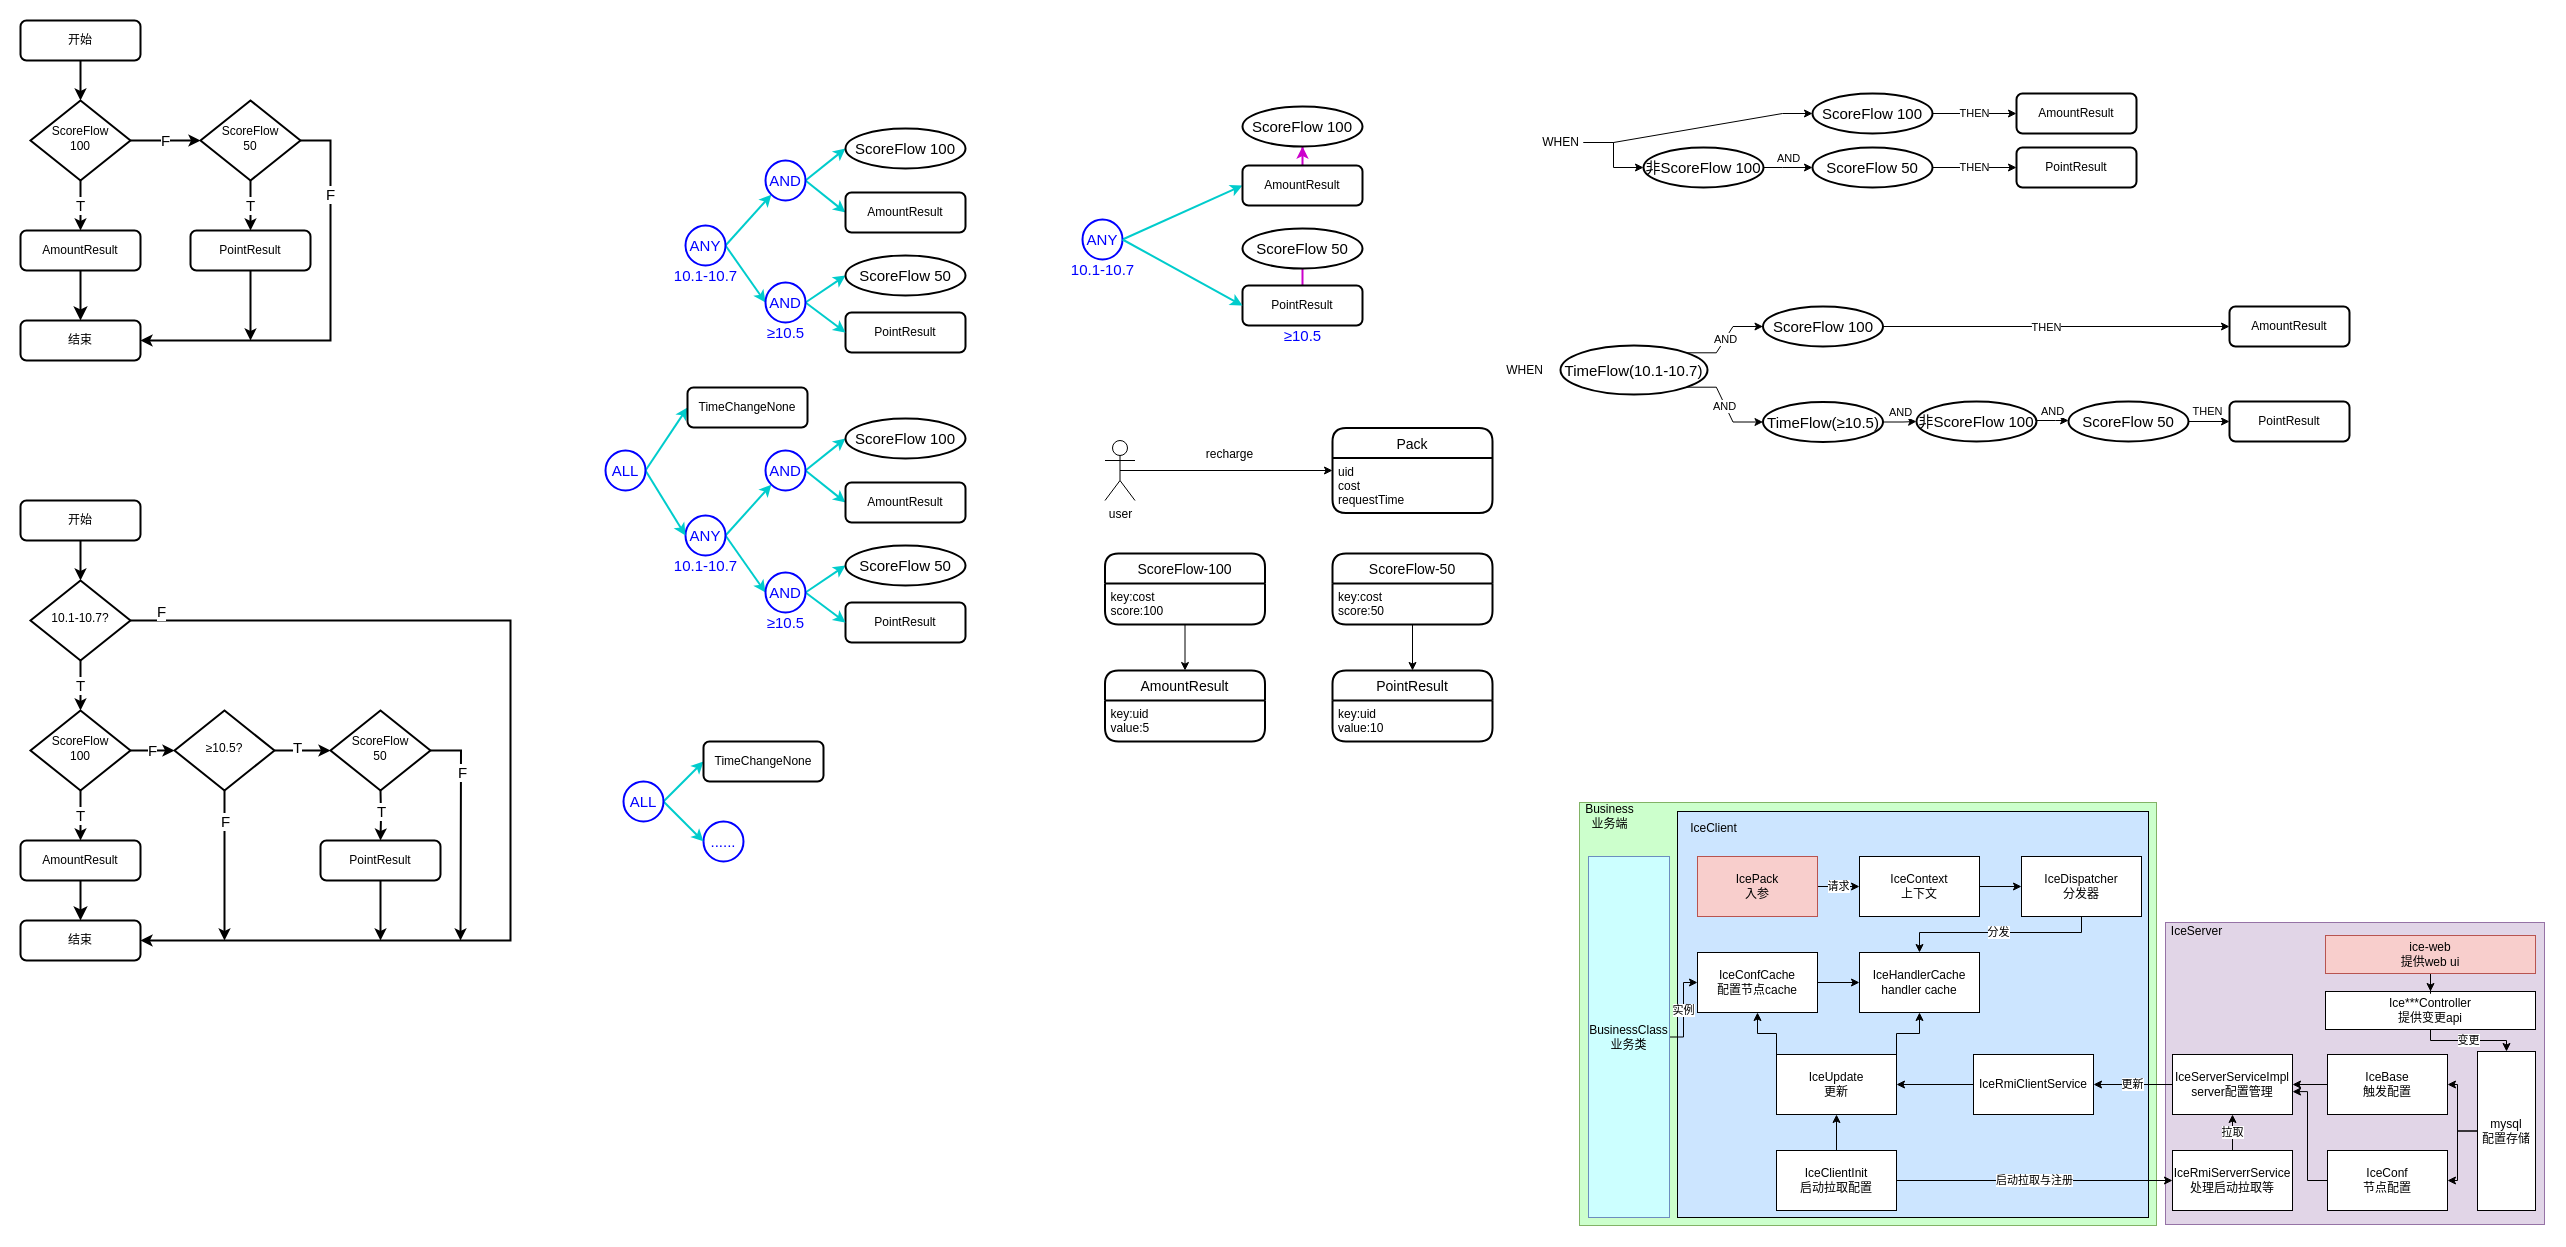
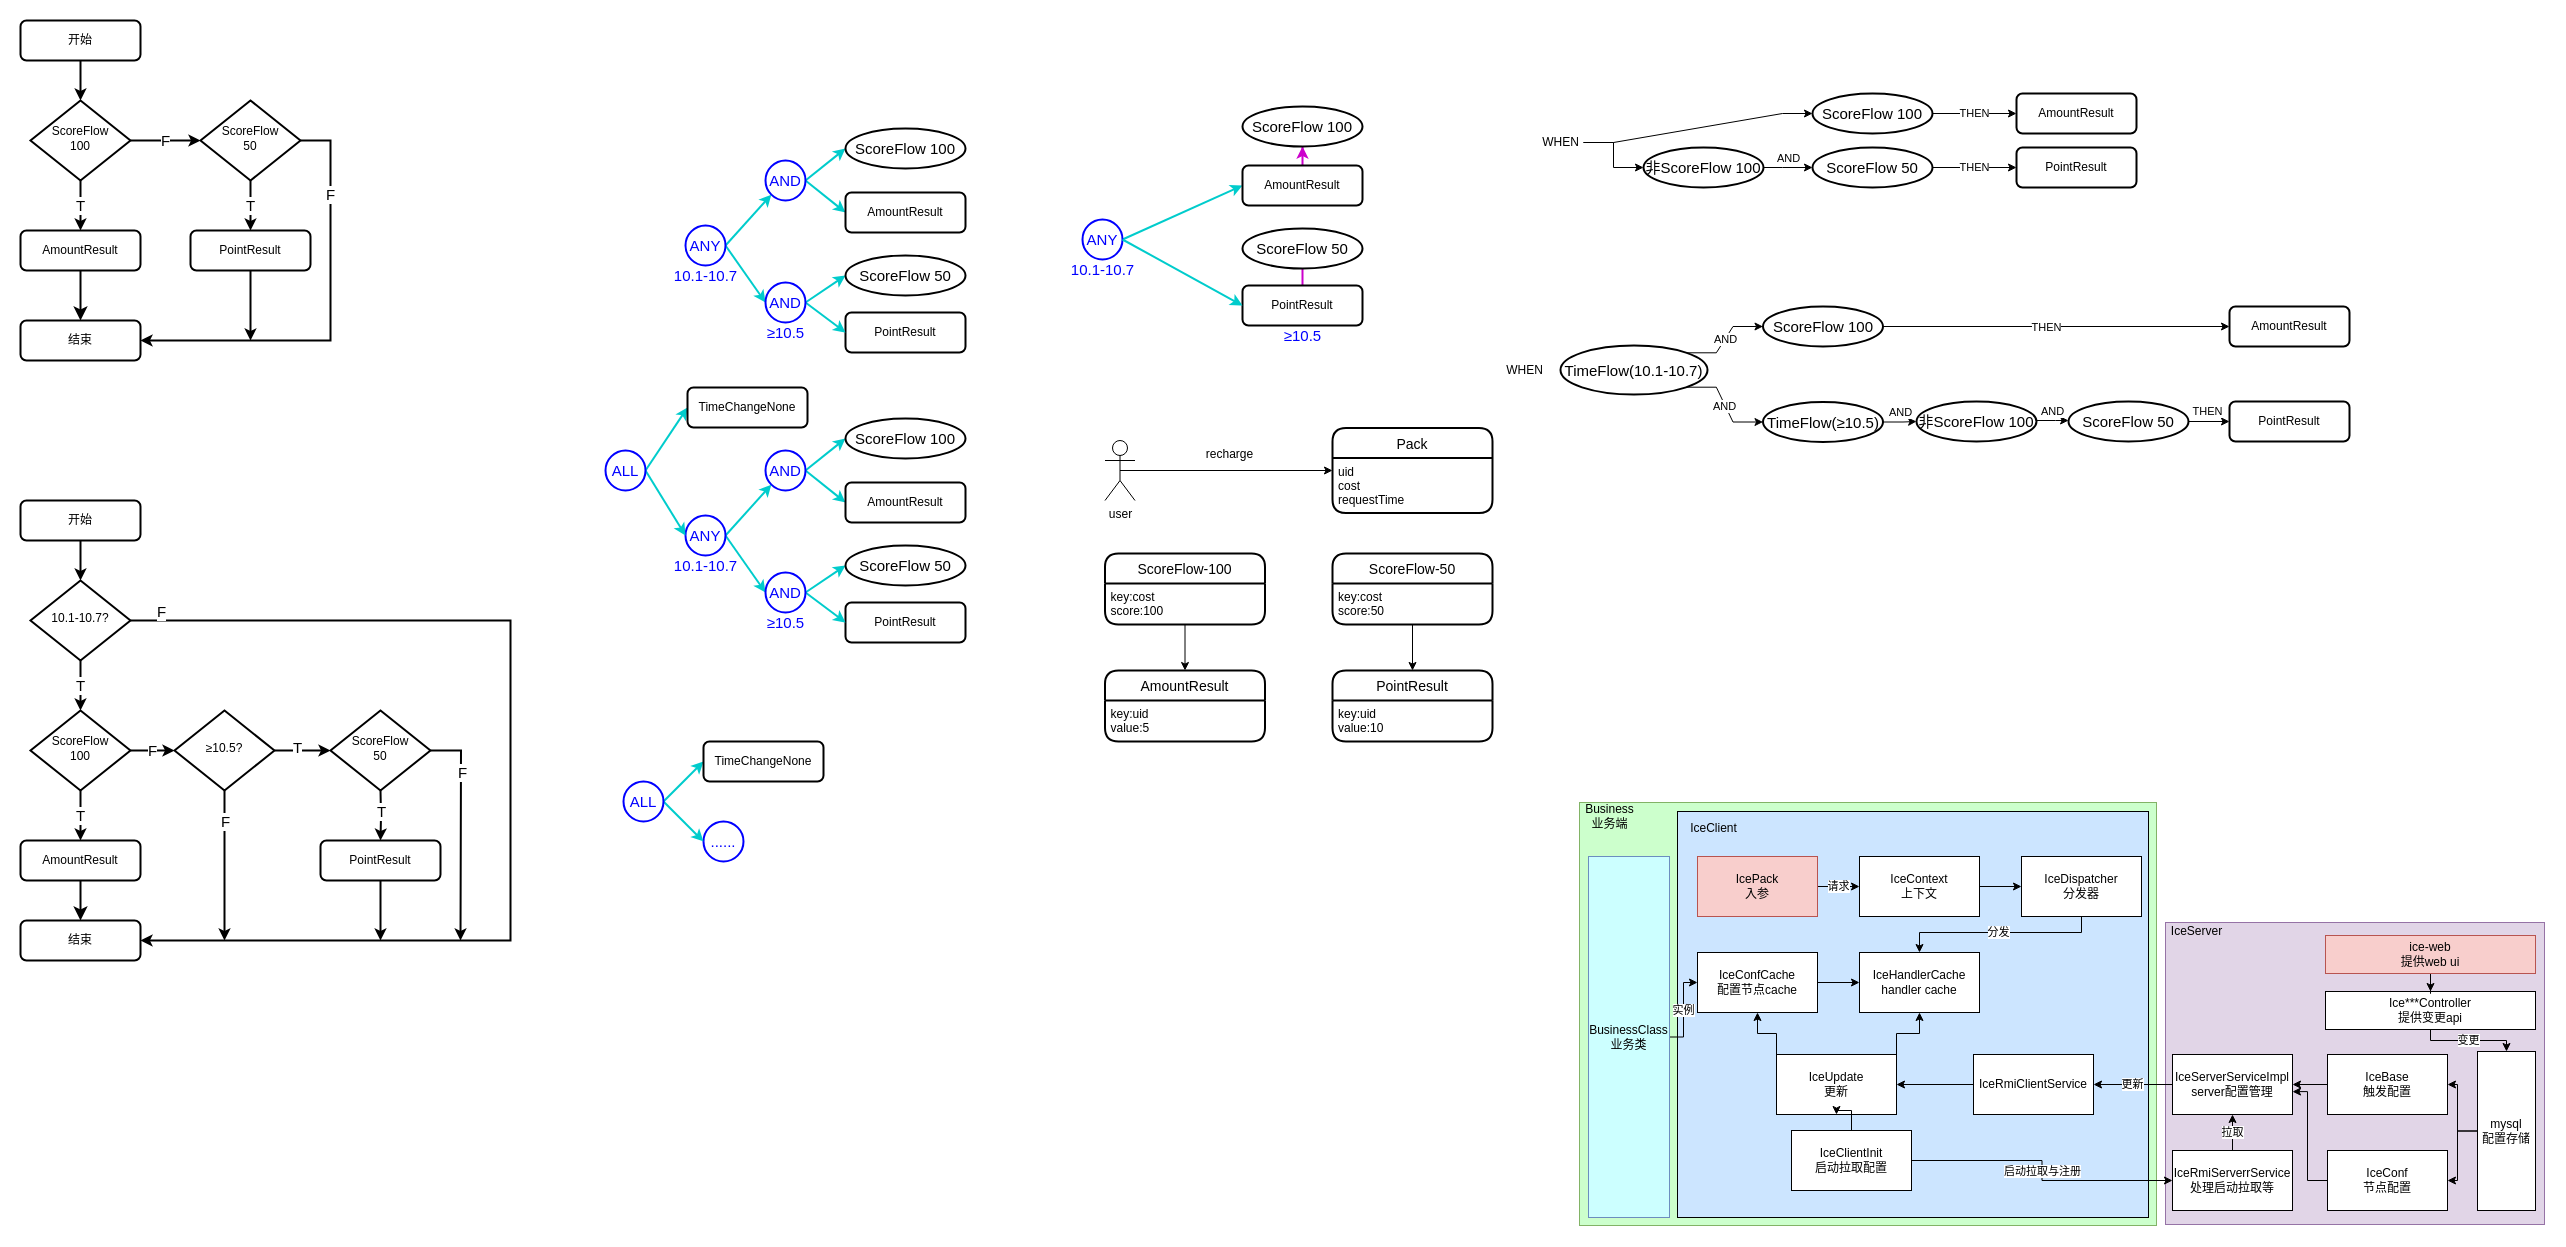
node "IceClientInit 启动拉取配置": moved (1837, 1181) -> (1852, 1161)
